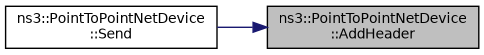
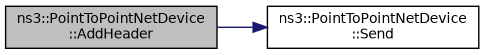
edge "ns3::PointToPointNetDevice ::Send" -> "ns3::PointToPointNetDevice ::AddHeader": reversed
